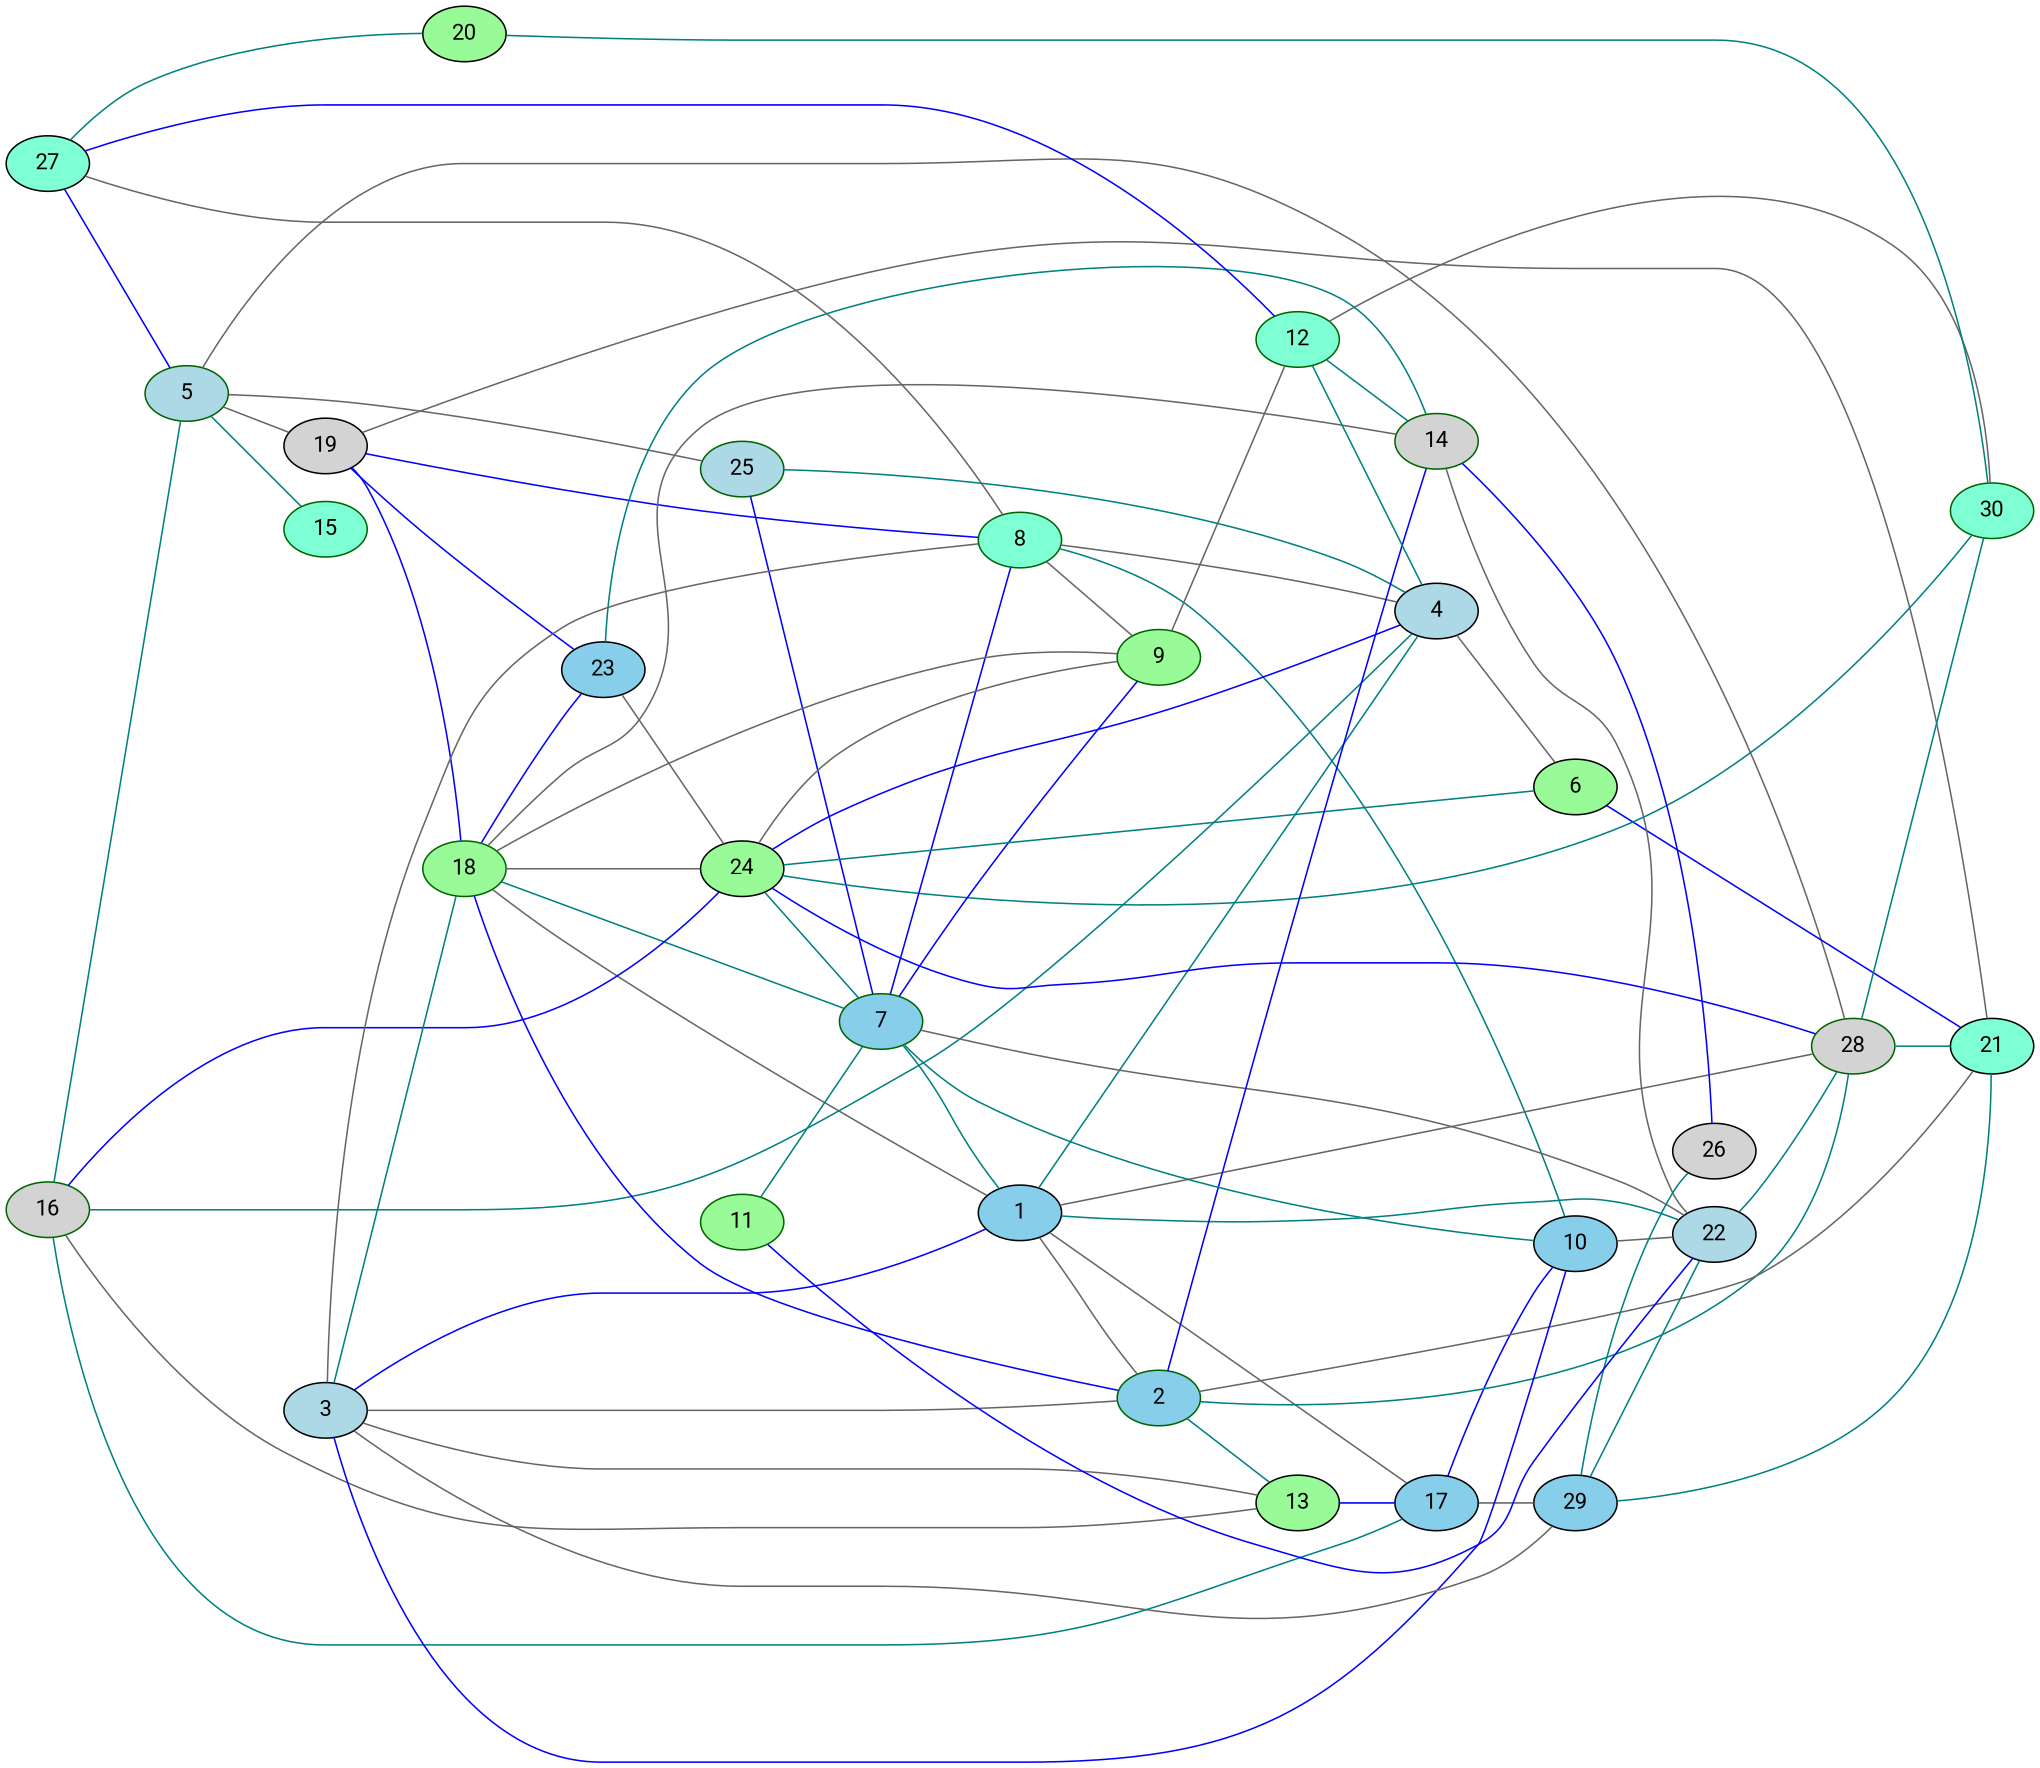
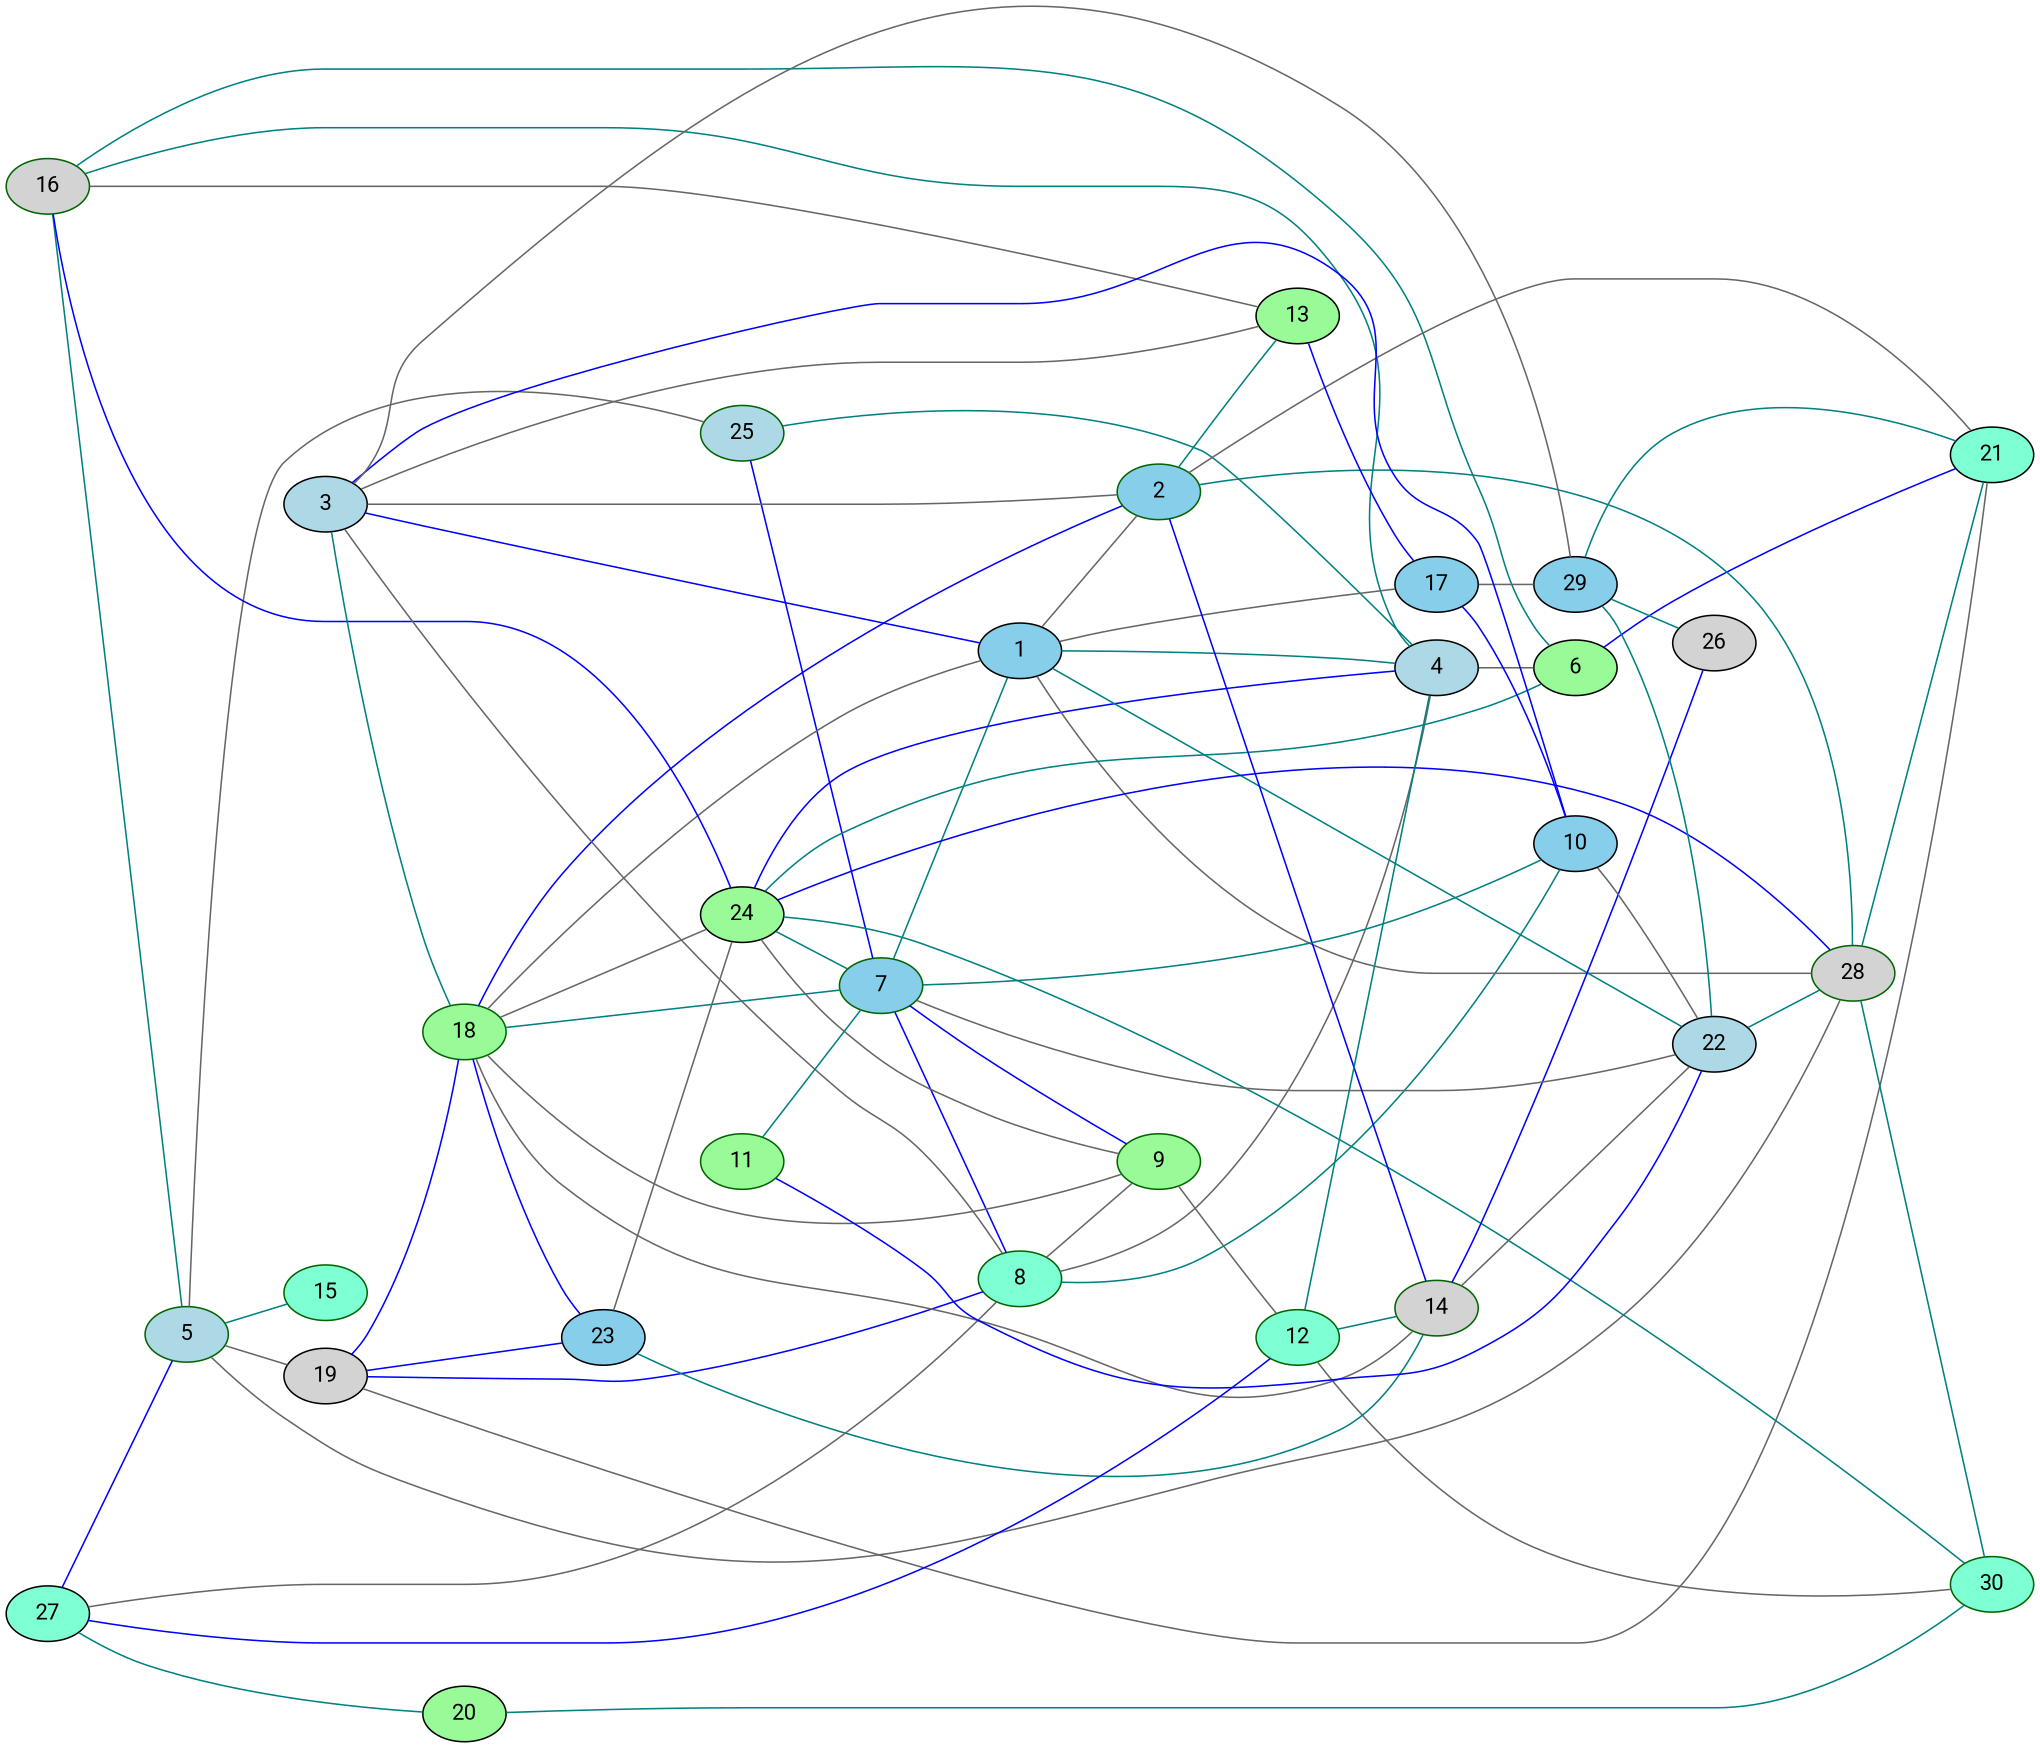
edge "16" -- "17": now "16" -- "6"
